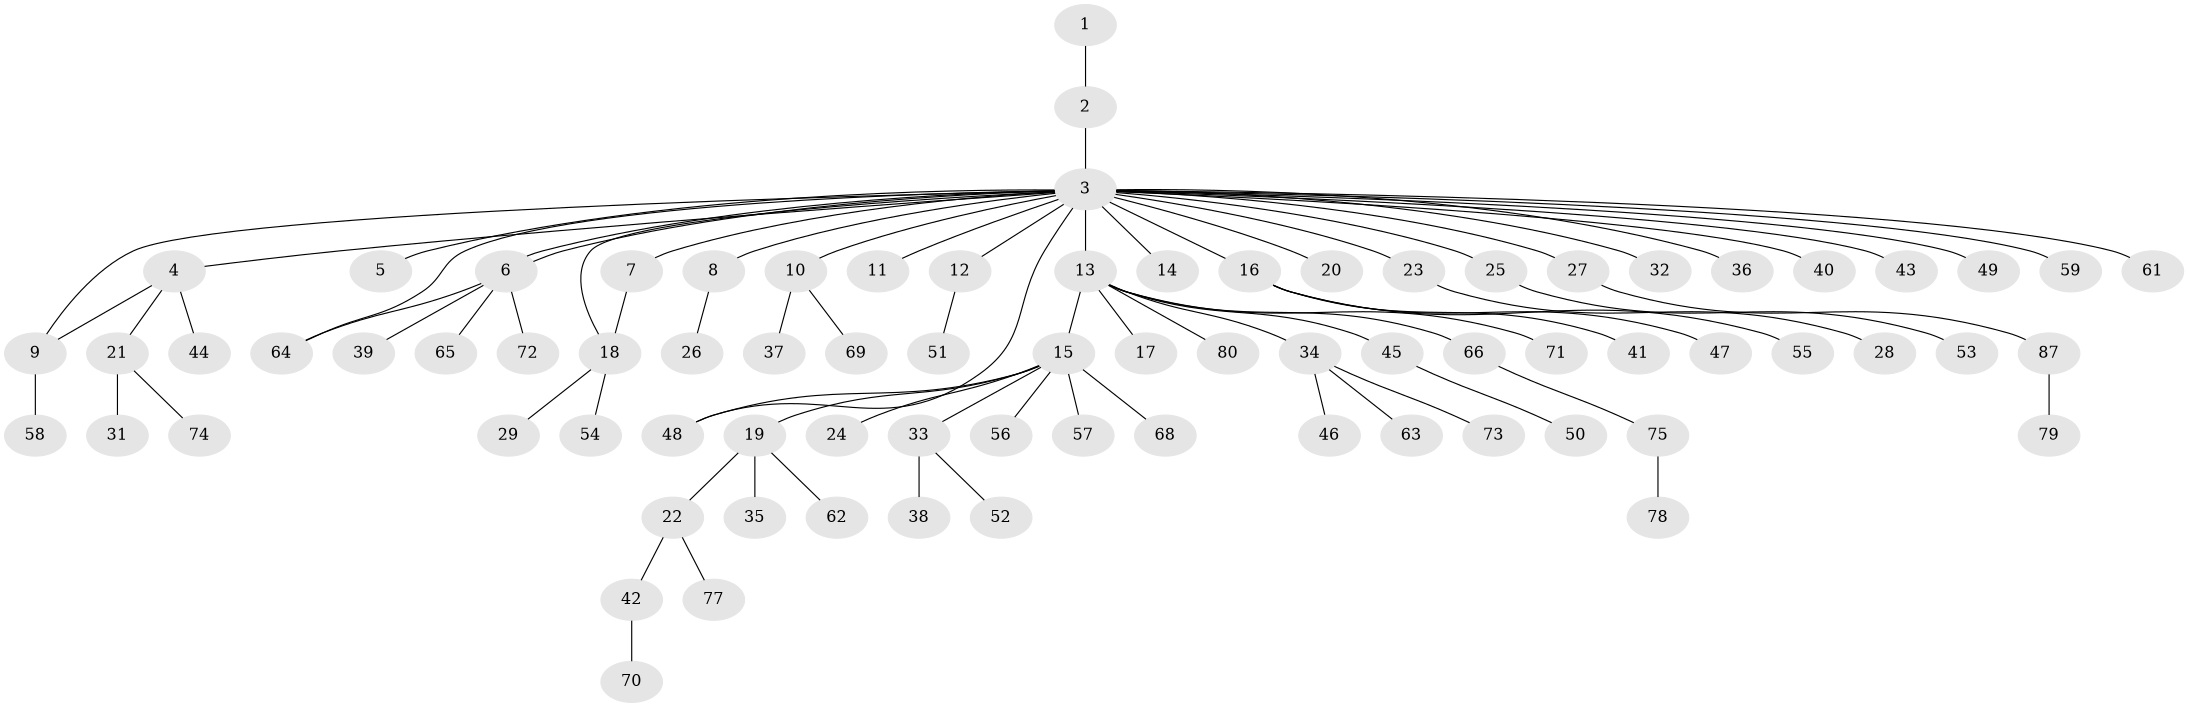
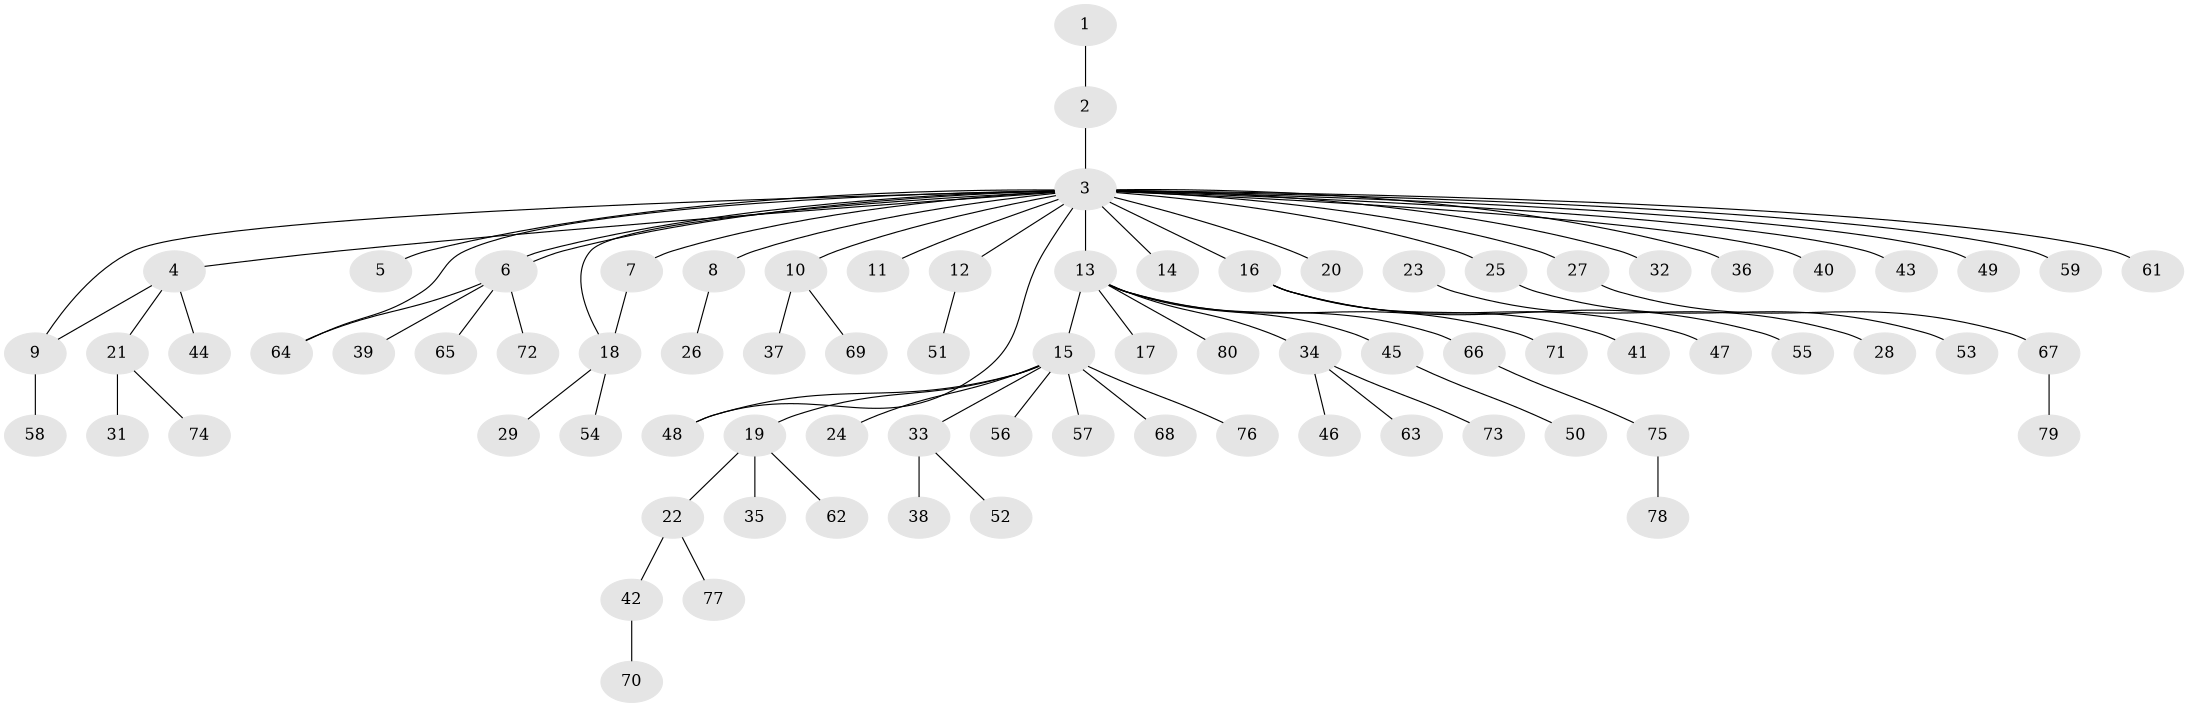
edge "3" -- "23": removed
node "87": label "87" -> "67"
node "76": added
